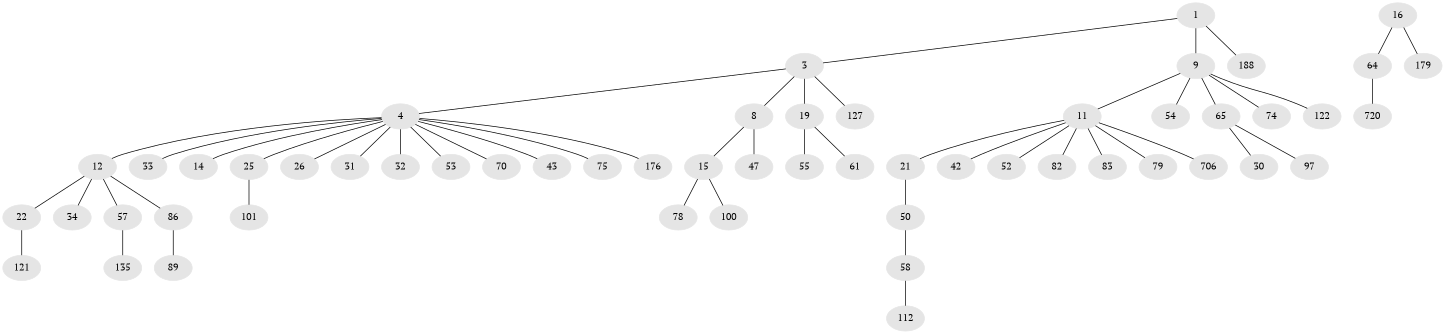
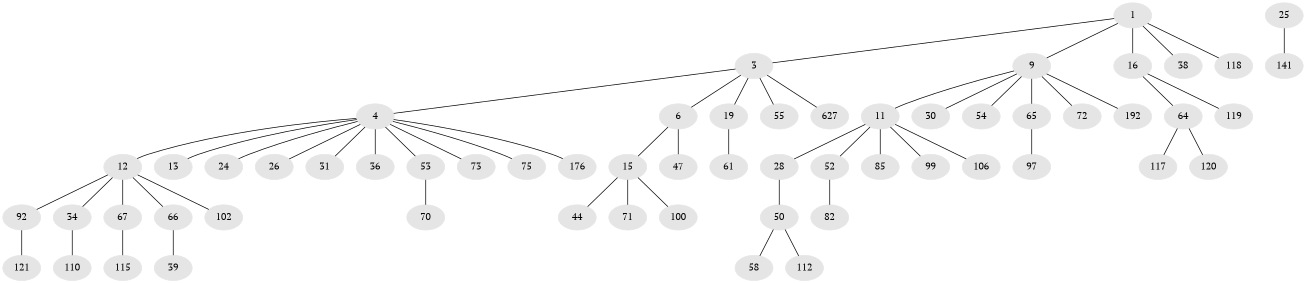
edge "1" -- "16": added
node "38": added
node "188": label "188" -> "118"
node "179": label "179" -> "119"
node "8": label "8" -> "6"
node "127": label "127" -> "627"
node "74": label "74" -> "72"
node "122": label "122" -> "192"
node "720": label "720" -> "120"
edge "4" -- "25": removed
edge "4" -- "70": now "53" -- "70"
edge "19" -- "55": now "3" -- "55"
edge "11" -- "82": now "52" -- "82"
edge "65" -- "30": now "9" -- "30"
node "33": label "33" -> "13"
node "14": label "14" -> "24"
node "32": label "32" -> "36"
node "43": label "43" -> "73"
node "21": label "21" -> "28"
node "42": removed
node "83": label "83" -> "85"
node "79": label "79" -> "99"
node "117": added
node "706": label "706" -> "106"
node "22": label "22" -> "92"
node "57": label "57" -> "67"
node "86": label "86" -> "66"
node "102": added
node "101": label "101" -> "141"
node "44": added
node "78": label "78" -> "71"
node "110": added
node "135": label "135" -> "115"
node "89": label "89" -> "39"
edge "58" -- "112": now "50" -- "112"
